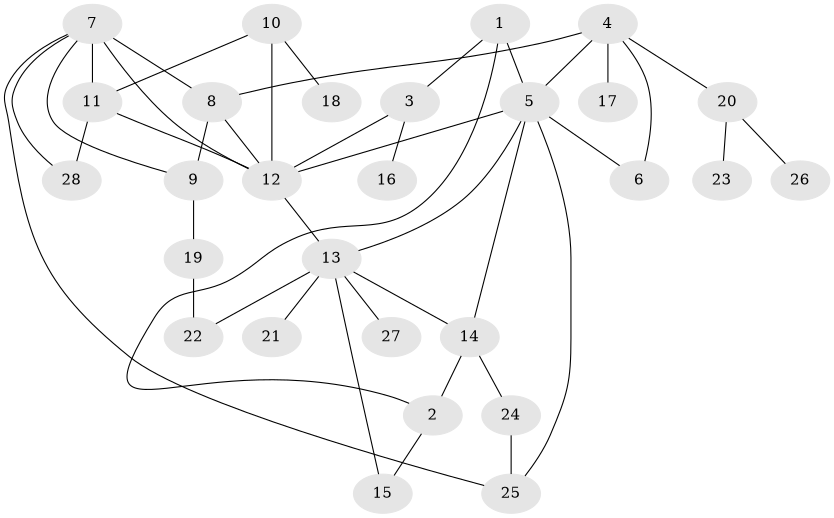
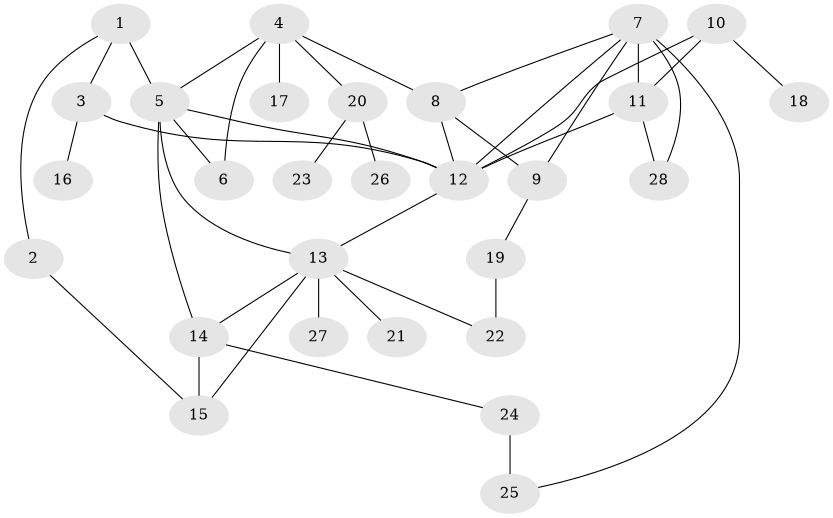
edge "5" -- "25": removed
edge "14" -- "2": now "14" -- "15"
